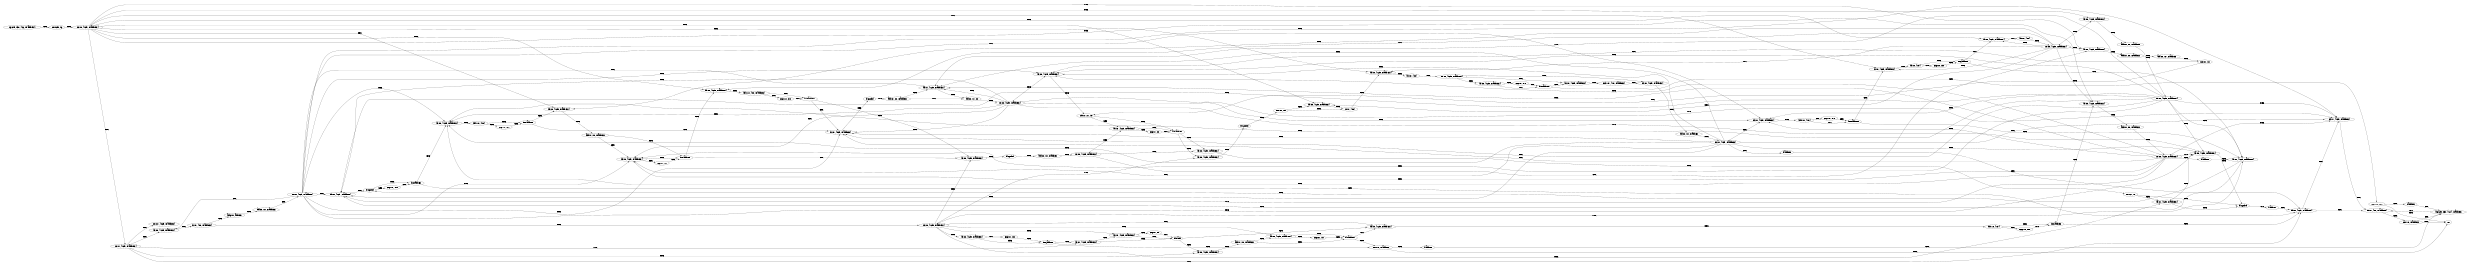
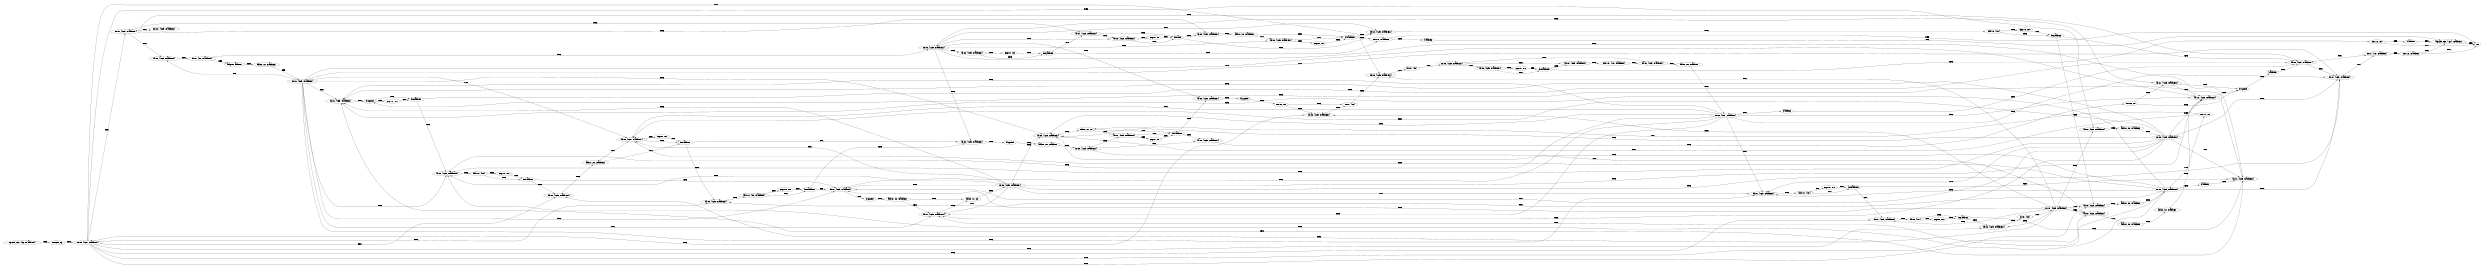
edge "ldp x29 , x30 , [ sp ] , # address" -> "str x1 , [ x0 , # address ]": now "ldp x29 , x30 , [ sp ] , # address" -> "ret"
